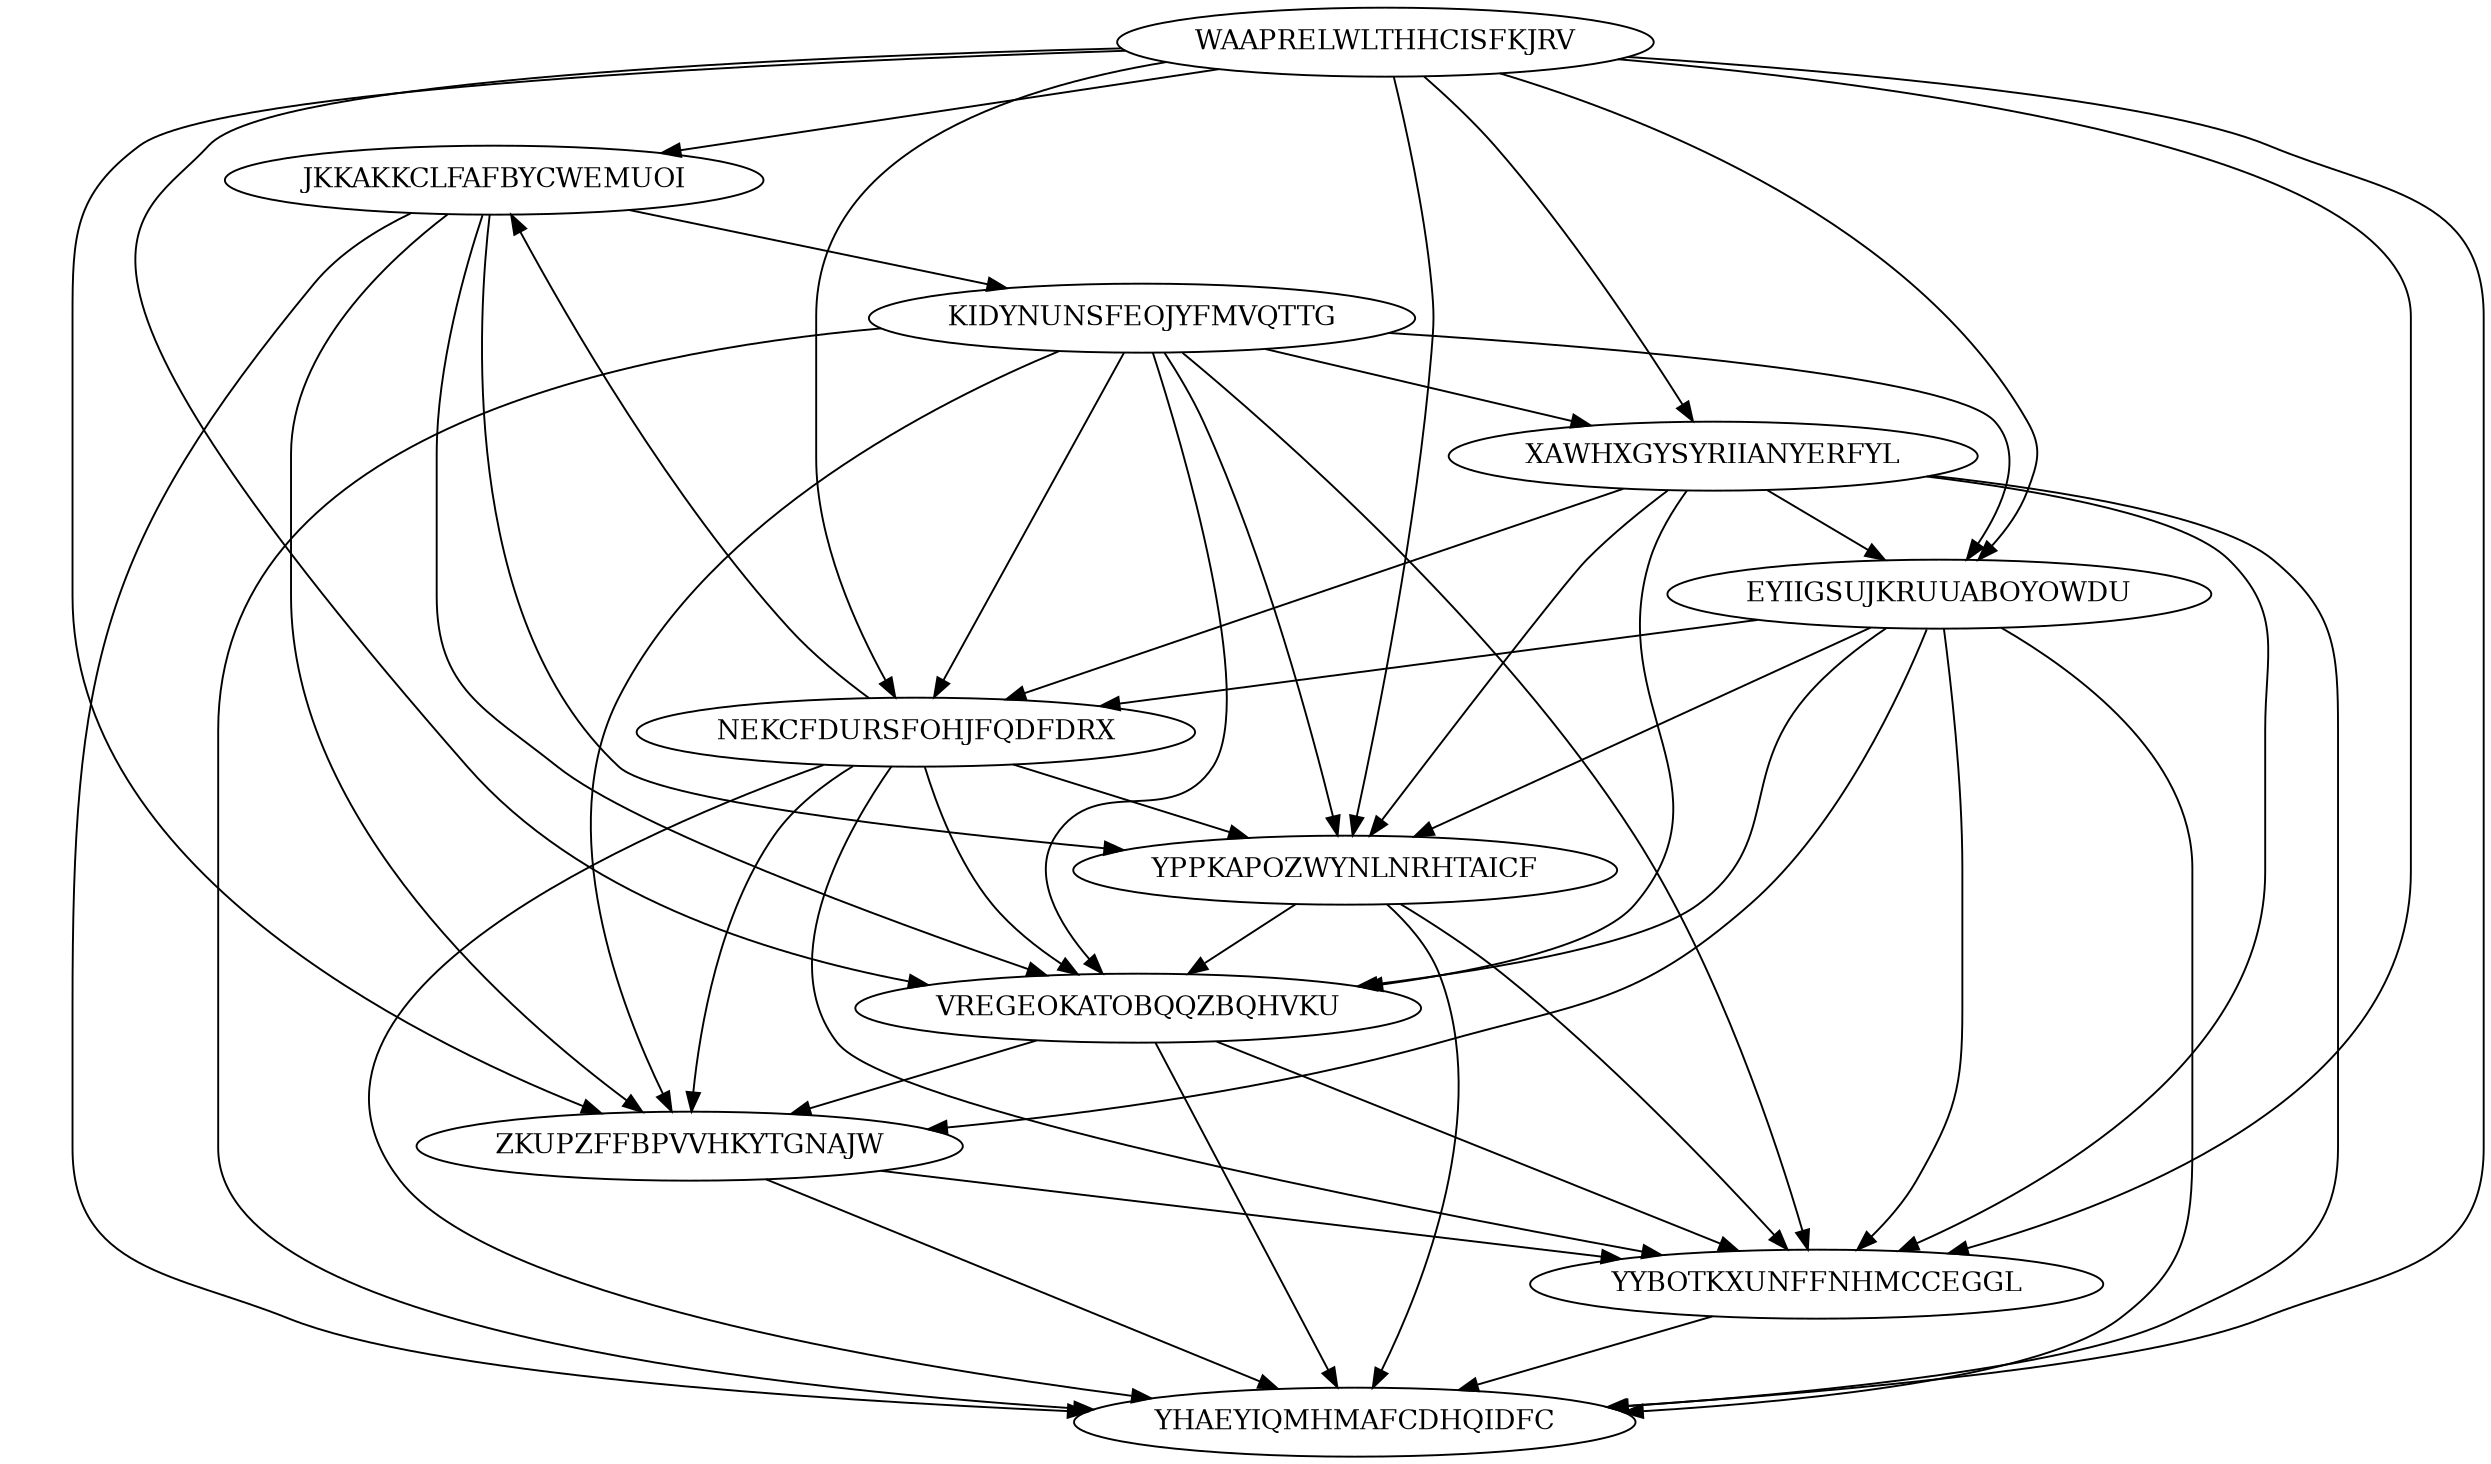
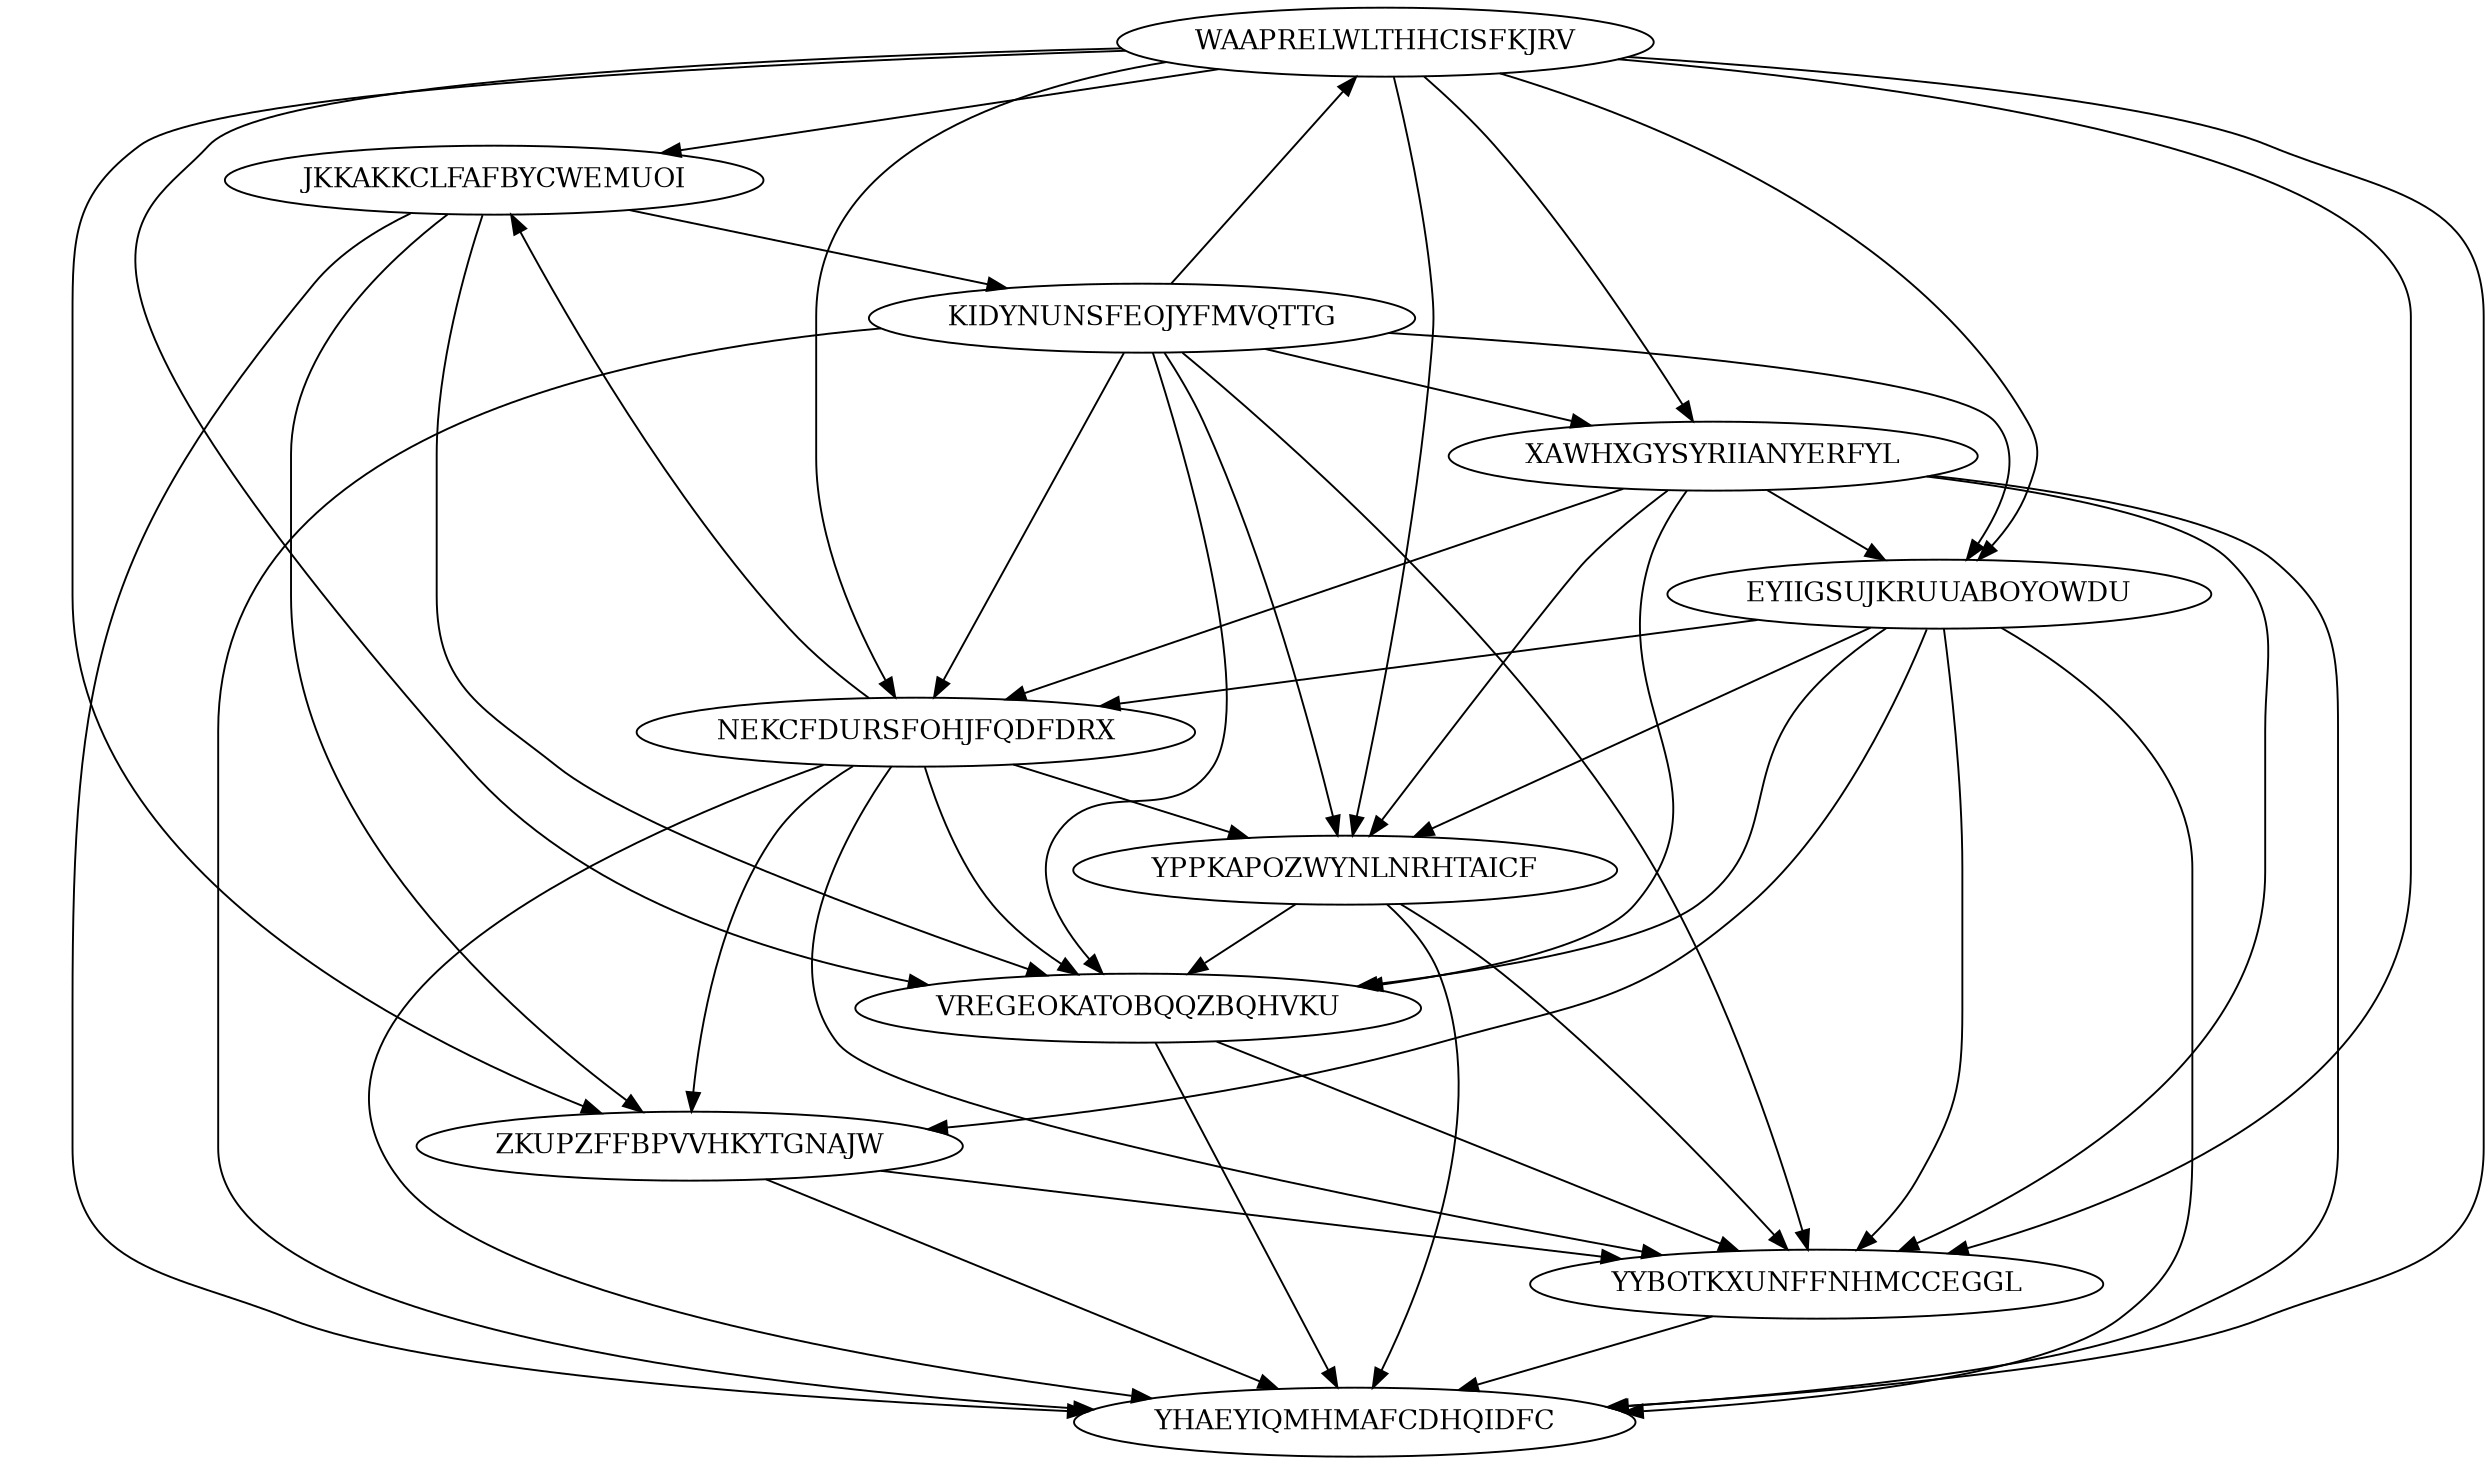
edge "KIDYNUNSFEOJYFMVQTTG" -> "ZKUPZFFBPVVHKYTGNAJW": now "KIDYNUNSFEOJYFMVQTTG" -> "WAAPRELWLTHHCISFKJRV"
edge "JKKAKKCLFAFBYCWEMUOI" -> "YPPKAPOZWYNLNRHTAICF": removed
edge "VREGEOKATOBQQZBQHVKU" -> "ZKUPZFFBPVVHKYTGNAJW": removed
